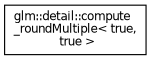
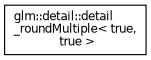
node "glm::detail::compute _roundMultiple< true, true >": label "glm::detail::compute _roundMultiple< true, true >" -> "glm::detail::detail _roundMultiple< true, true >"
